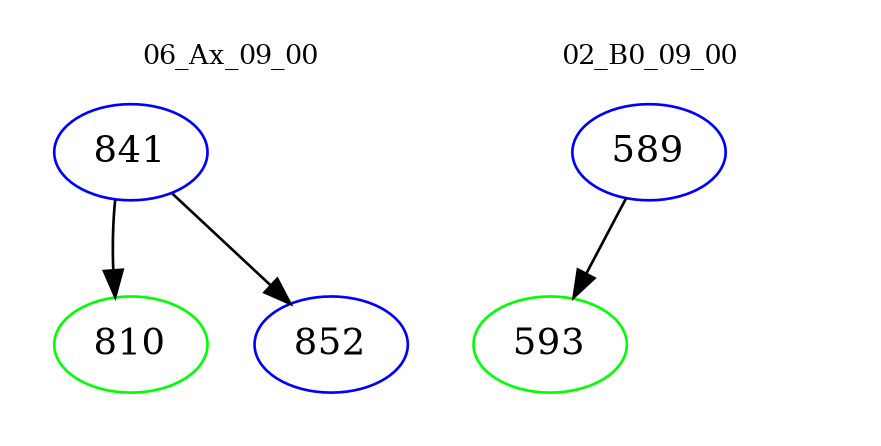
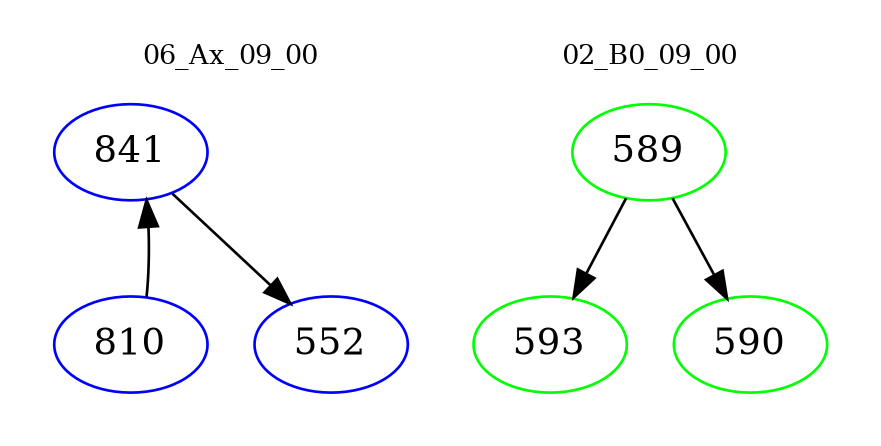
node "589": color blue -> green
edge "841" -> "810": reversed
node "810": color green -> blue
node "852": label "852" -> "552"
node "590": added
